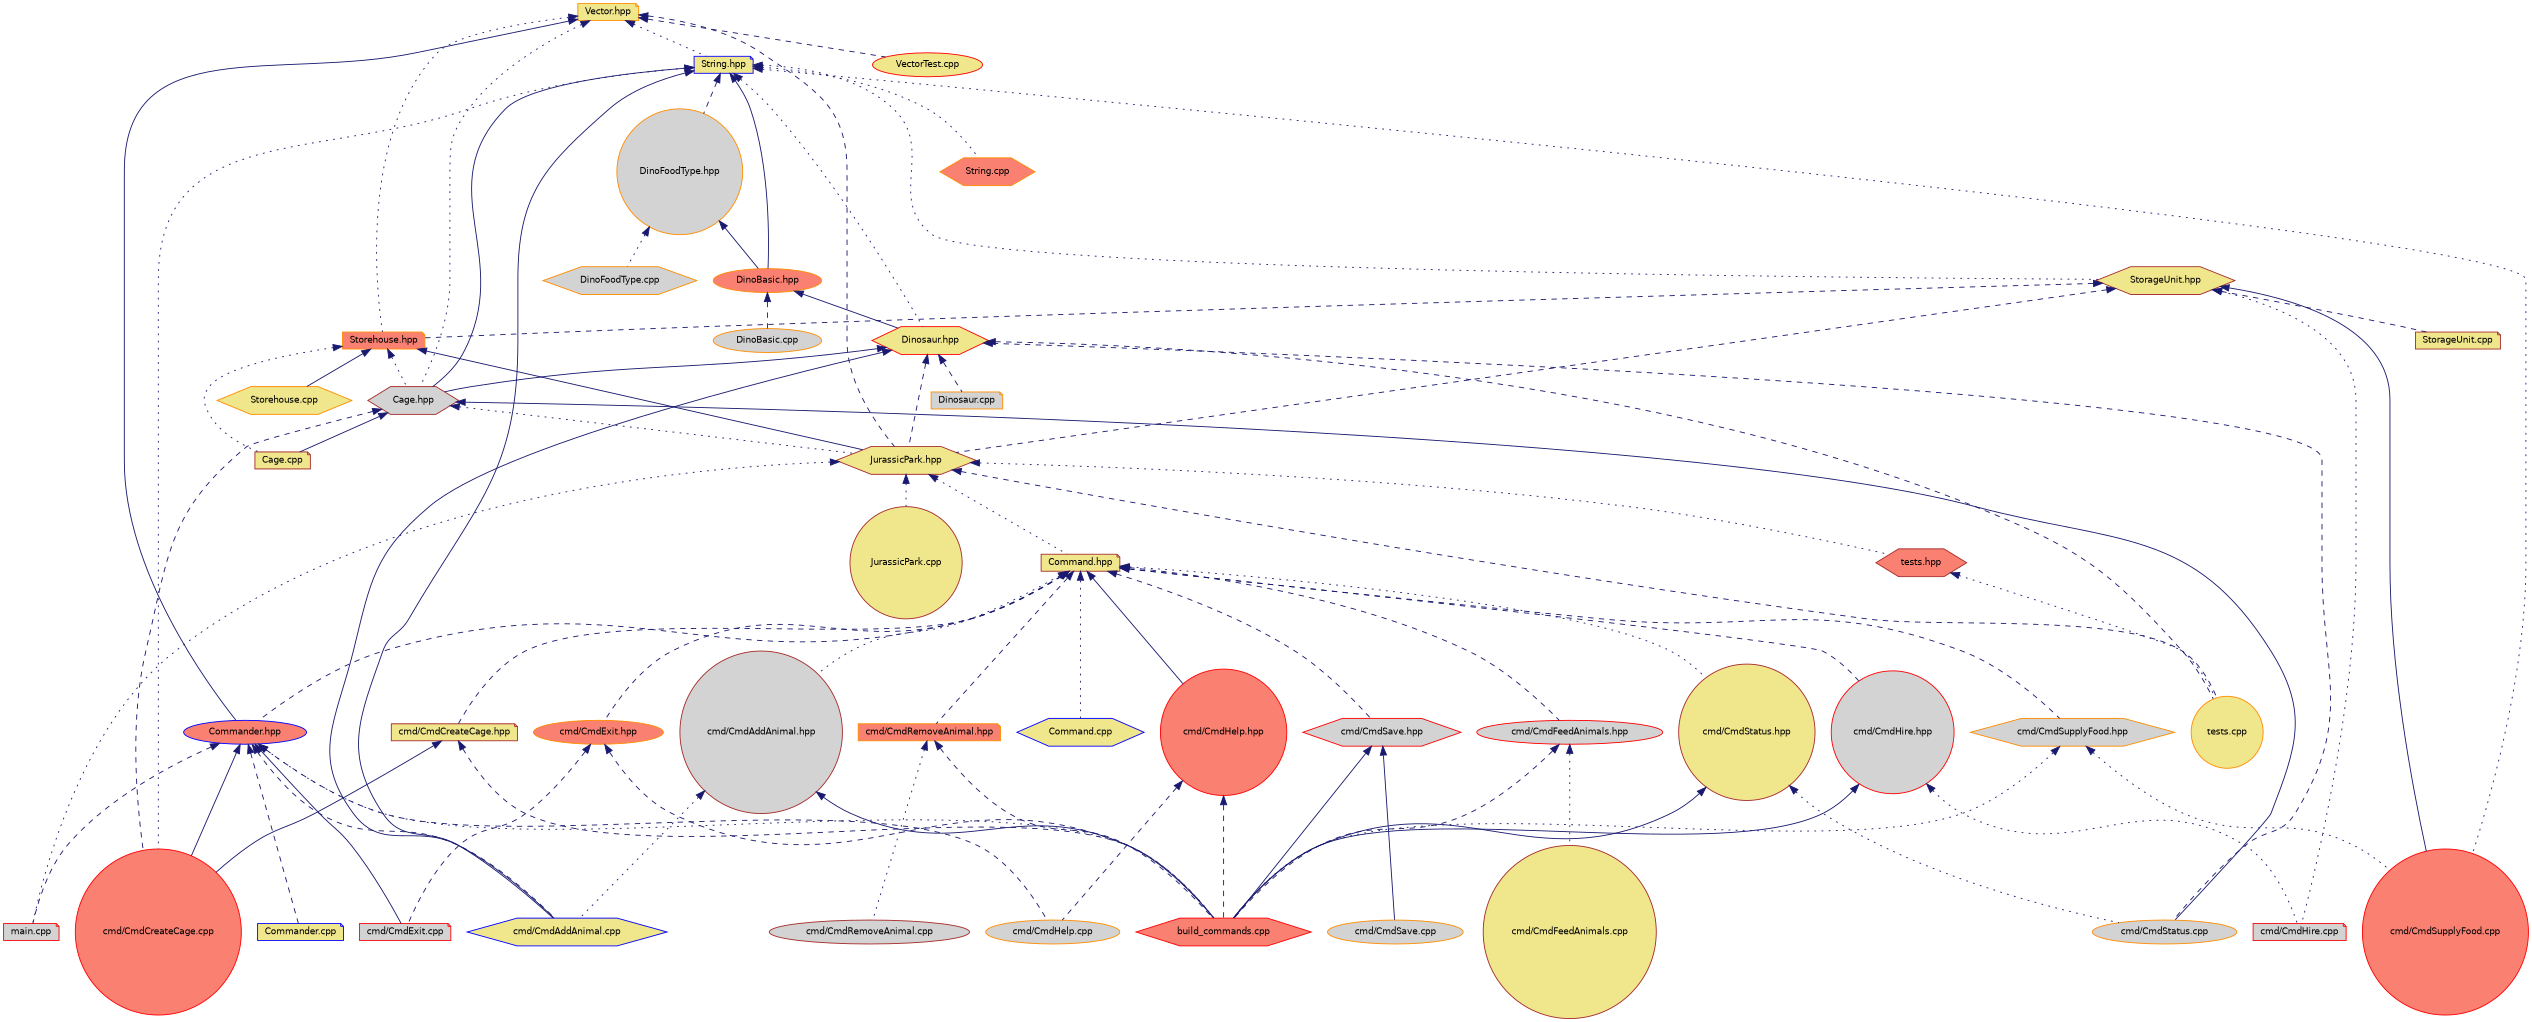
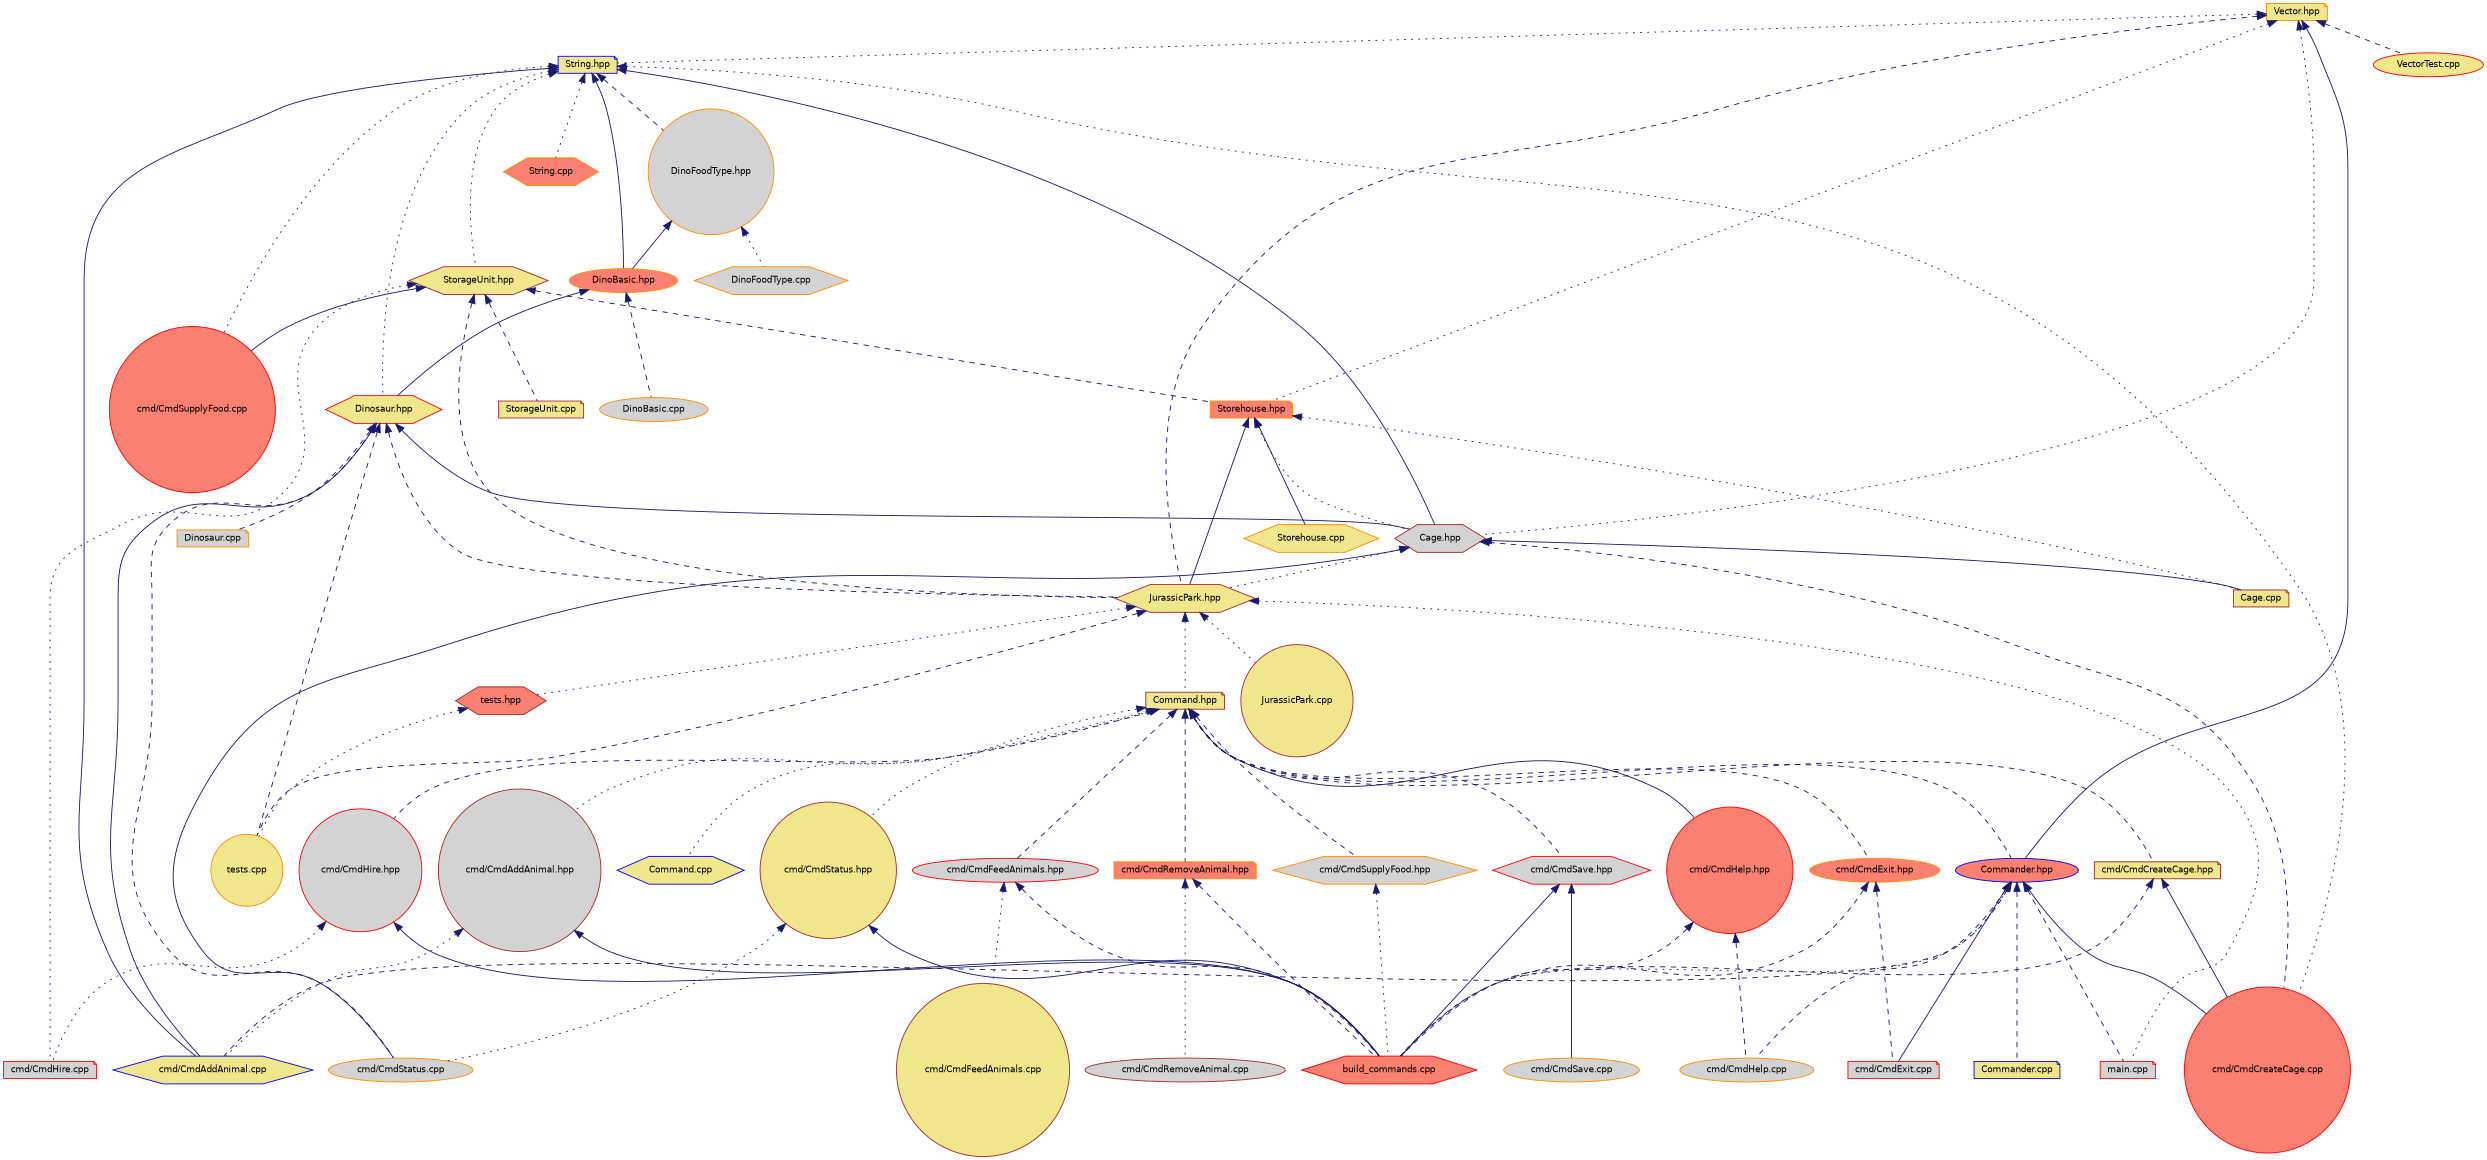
edge "cmd/CmdSupplyFood.cpp" -> "cmd/CmdSupplyFood.hpp": removed
